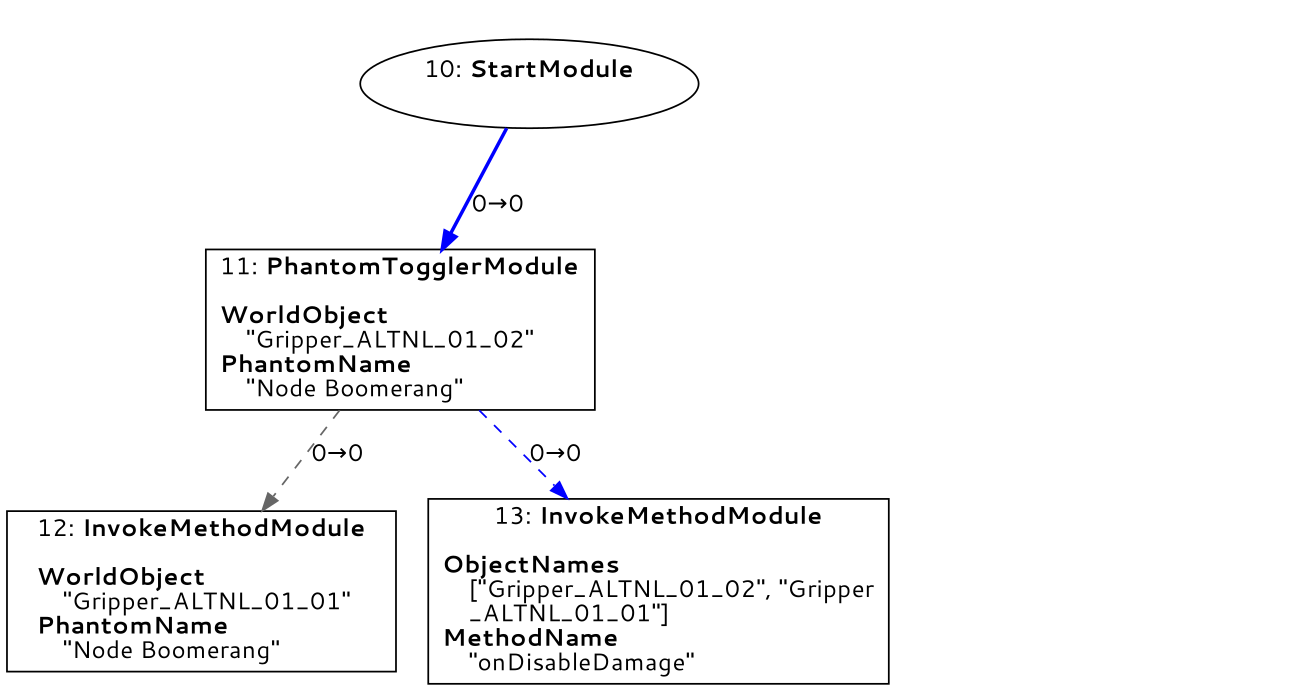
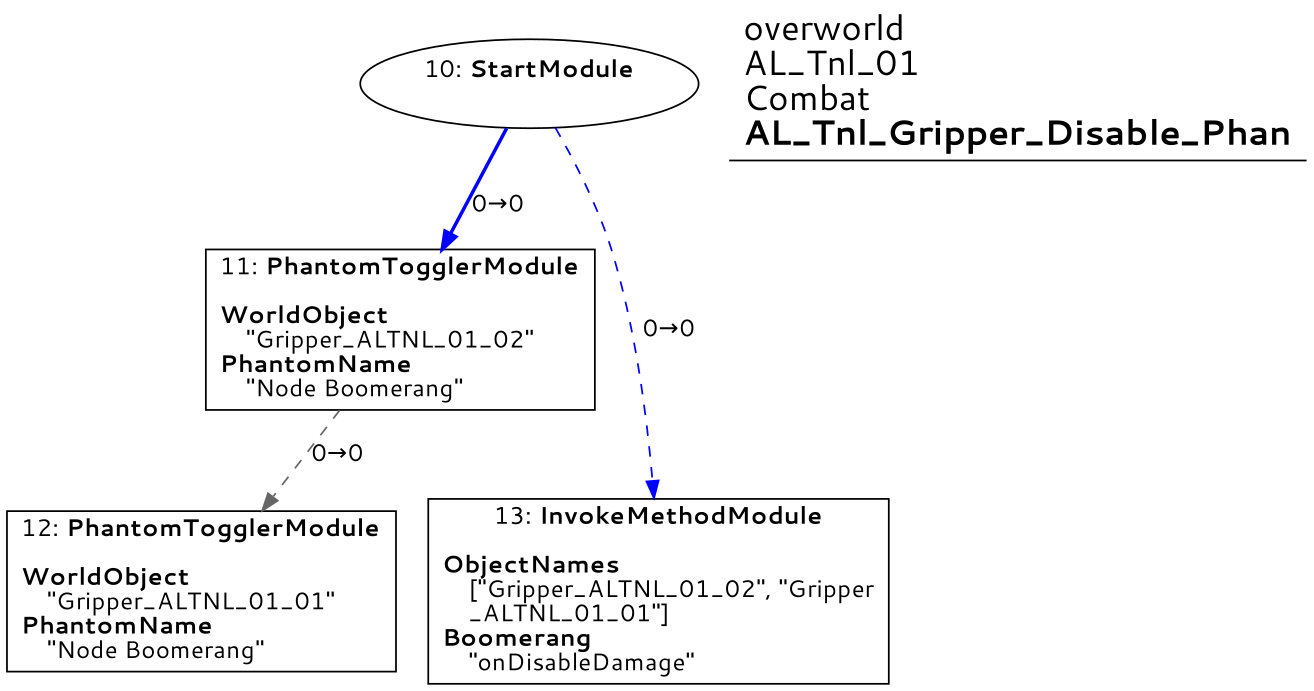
node "overworld": added
edge "11:" -> "13:": now "10:" -> "13:"
node "12:": text "InvokeMethodModule" -> "PhantomTogglerModule"
node "13:": text "MethodName" -> "Boomerang"
